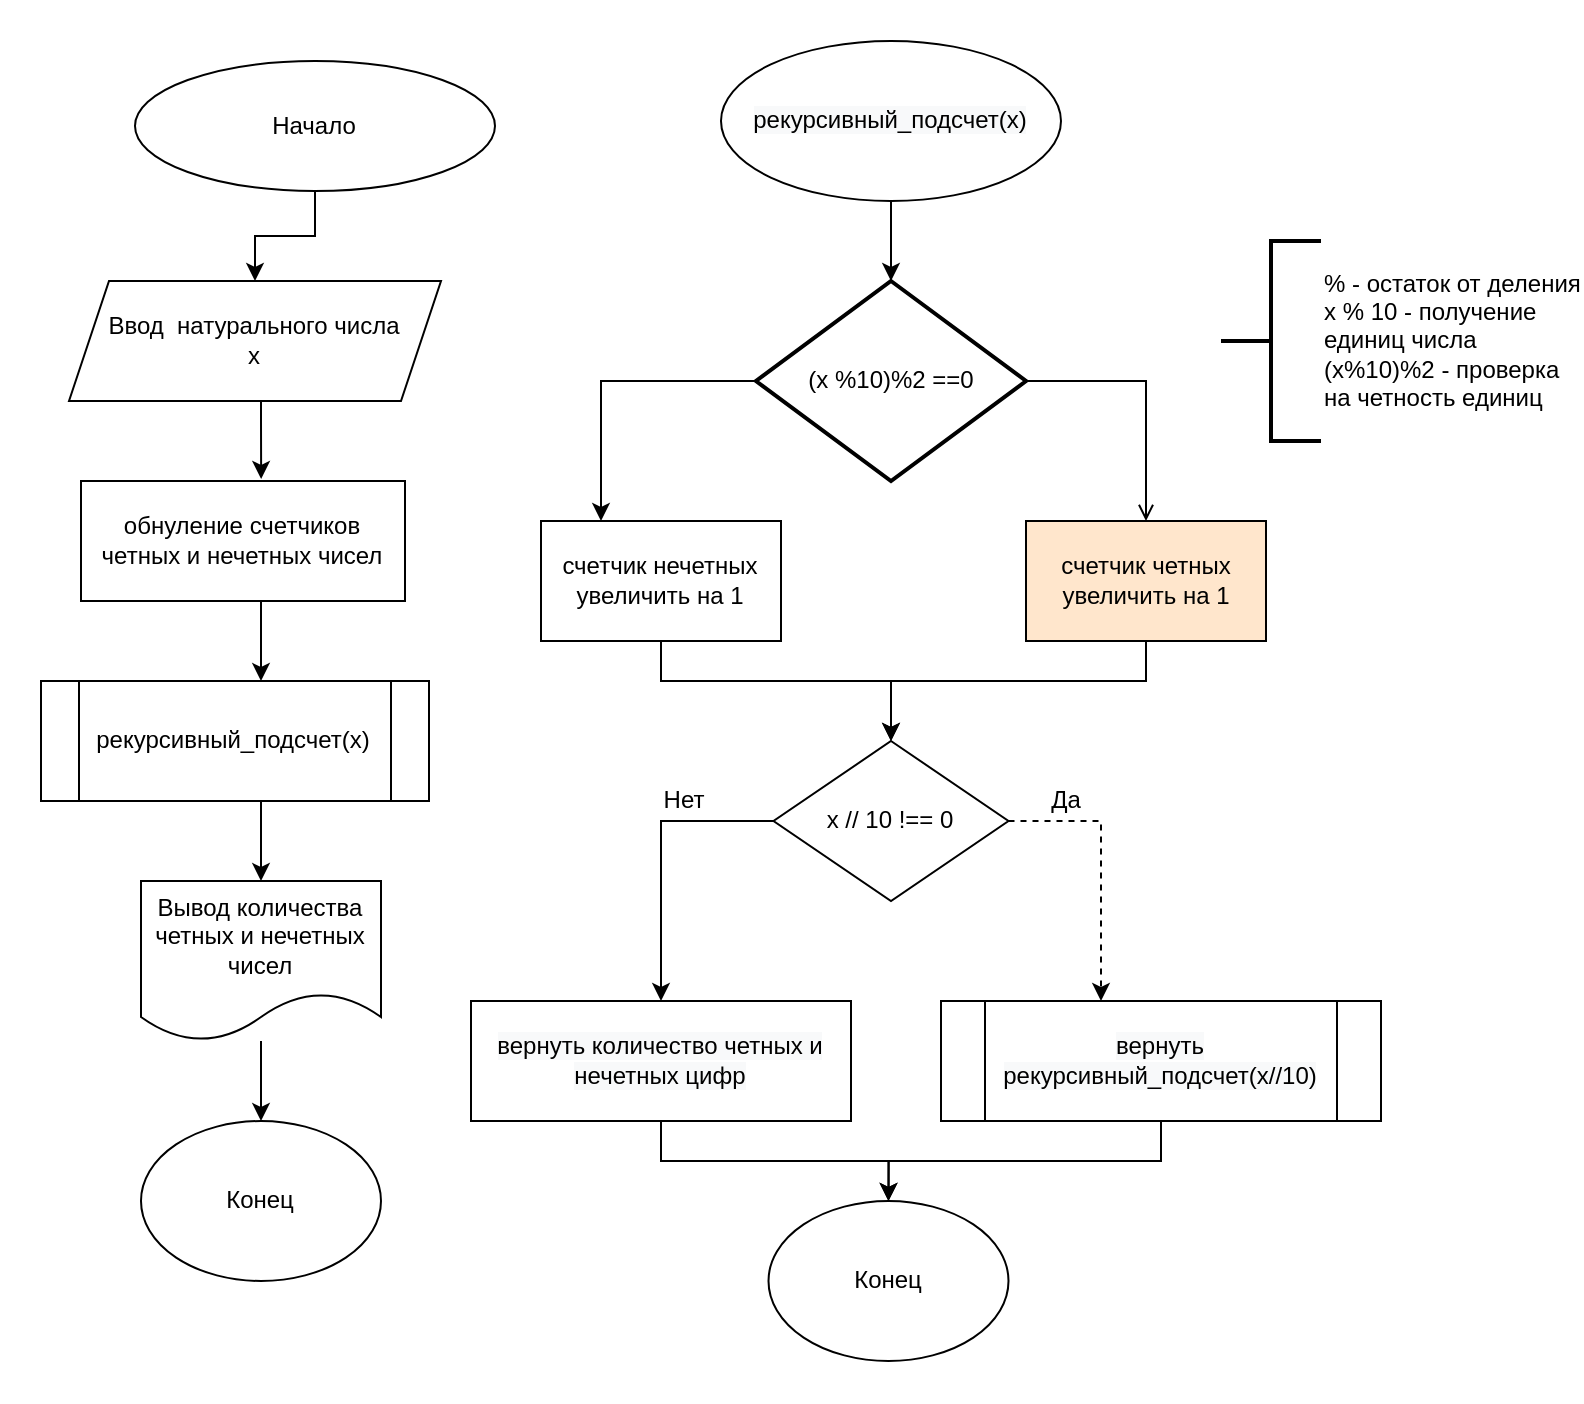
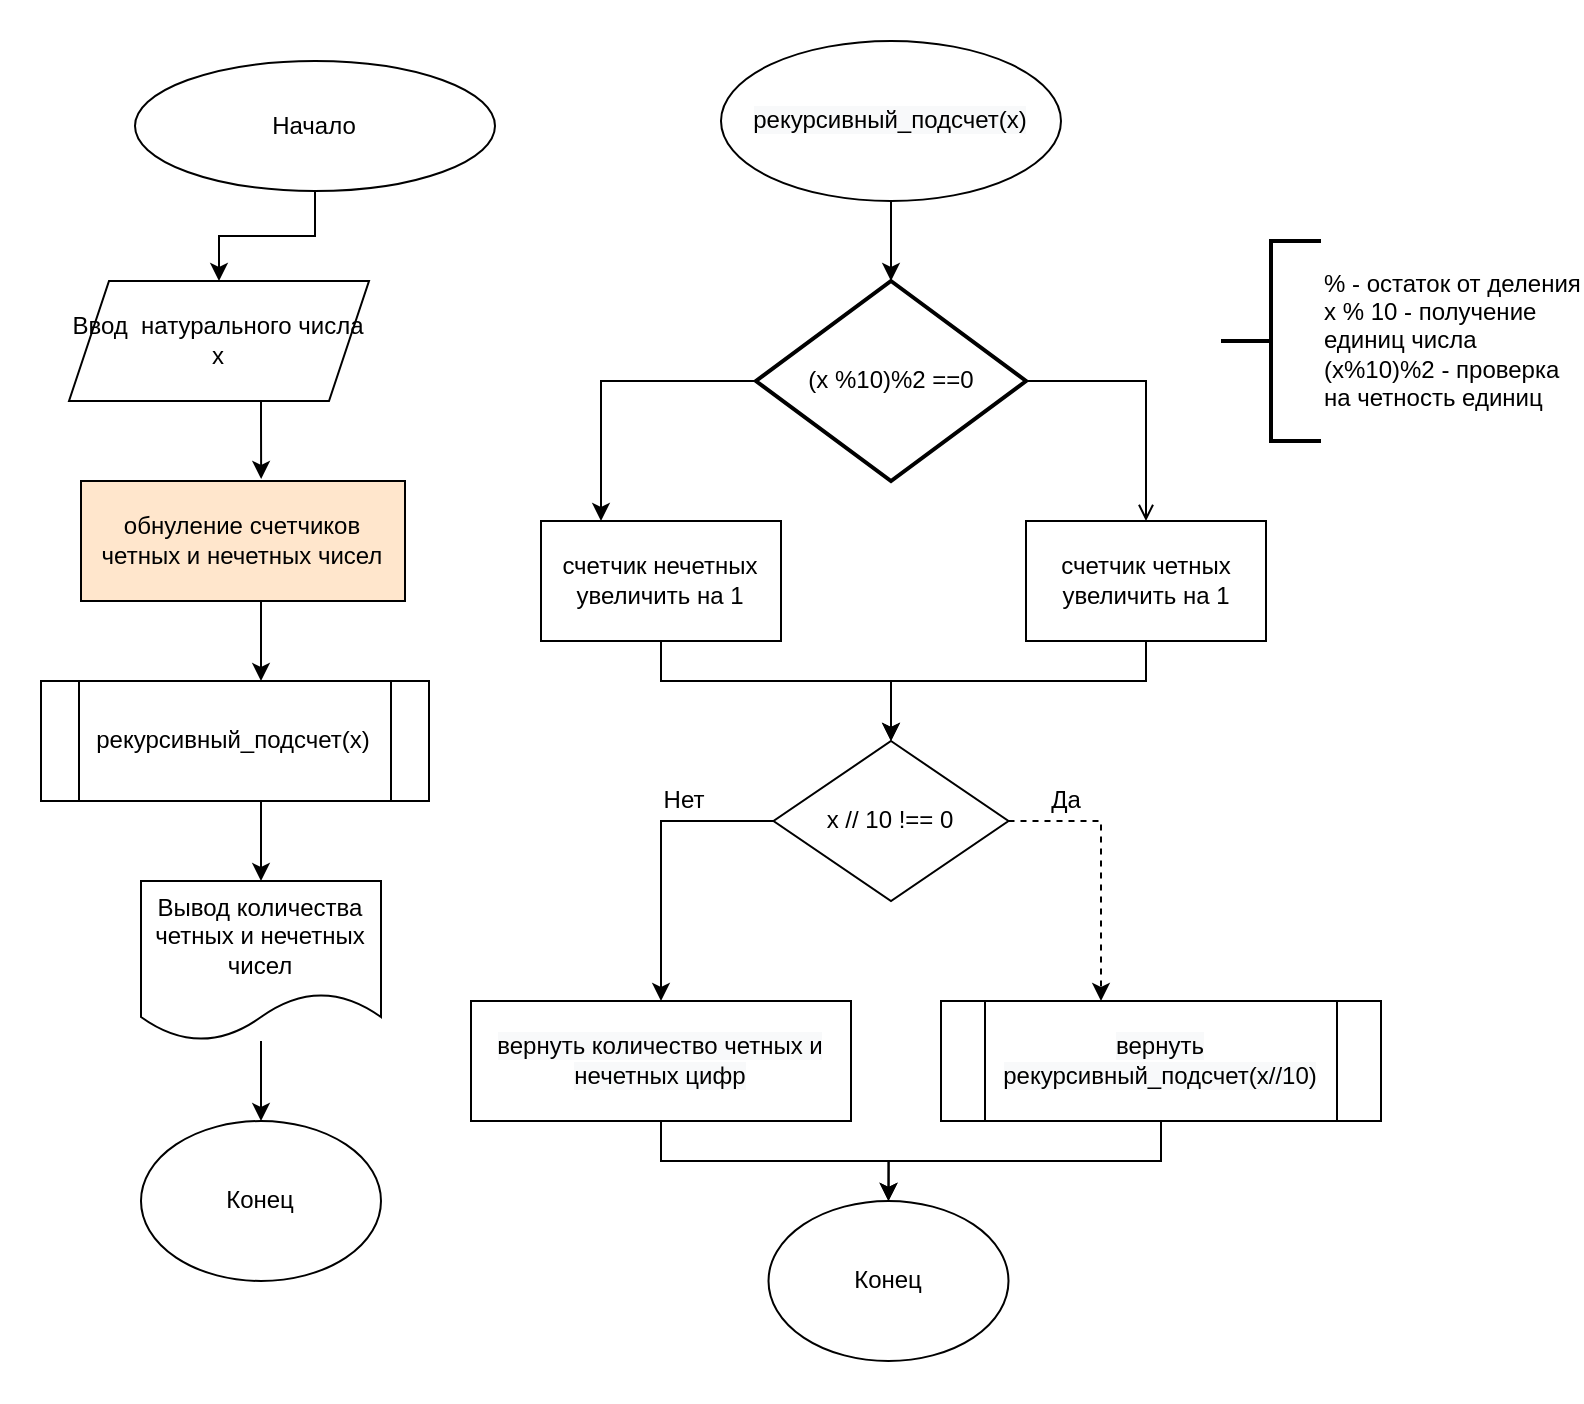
node "Ввод натурального числа x": size 372x120 -> 300x120
node "обнуление счетчиков четных и нечетных чисел": fillcolor #ffffff -> #ffe6cc
node "счетчик четных увеличить на 1": fillcolor #ffe6cc -> #ffffff
